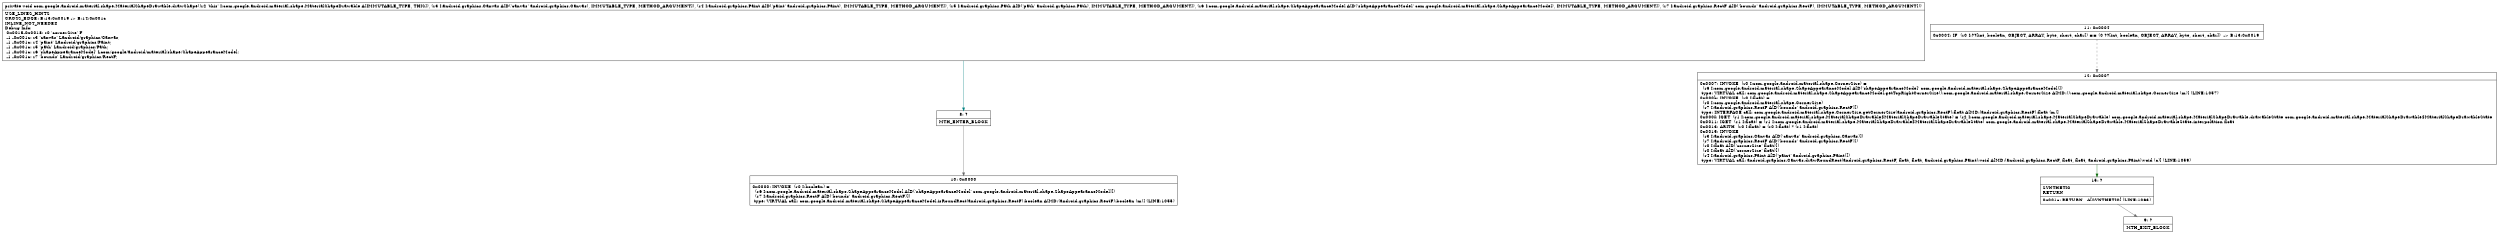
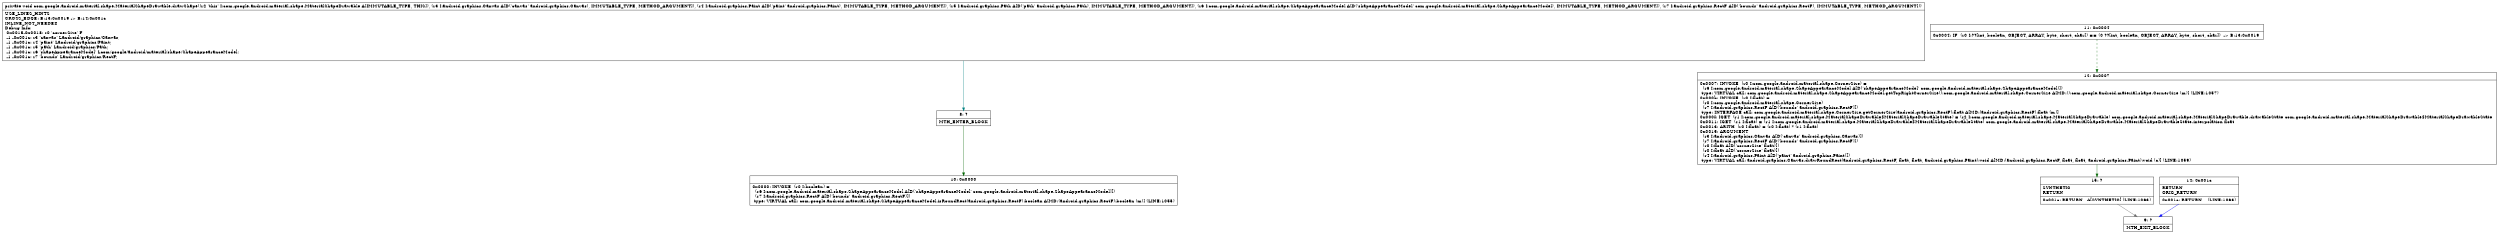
edge "11: 0x0004" -> "12: 0x0007": color gray40 -> darkgreen
node "12: 0x0007": text "0x0015: INVOKE" -> "0x0015: ARGUMENT"
edge "8: ?" -> "10: 0x0000": color gray40 -> darkgreen
node "14: 0x001c": added
